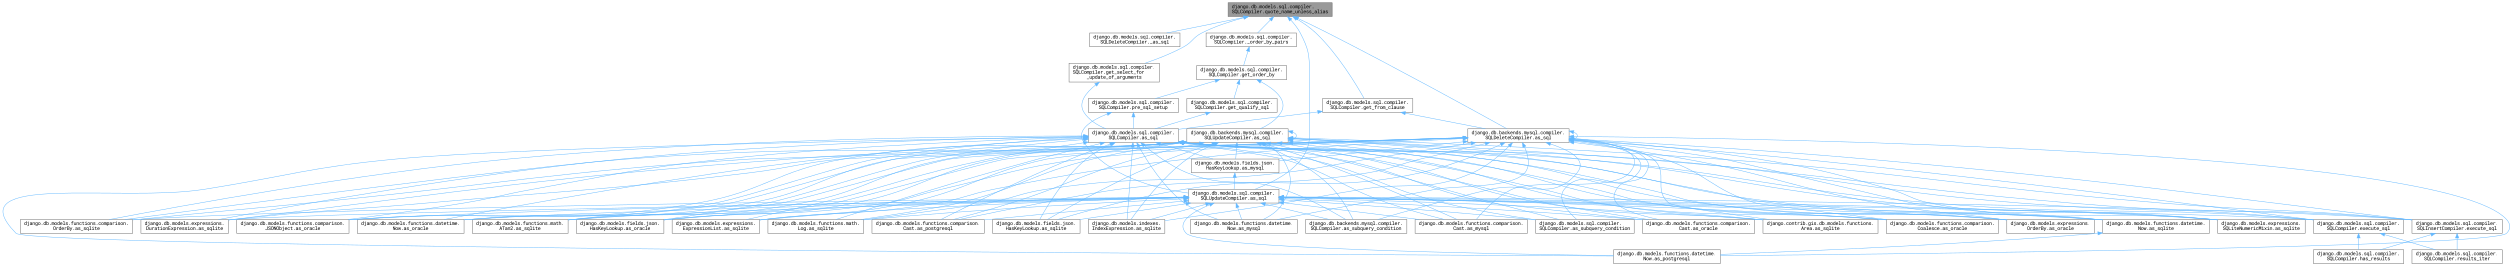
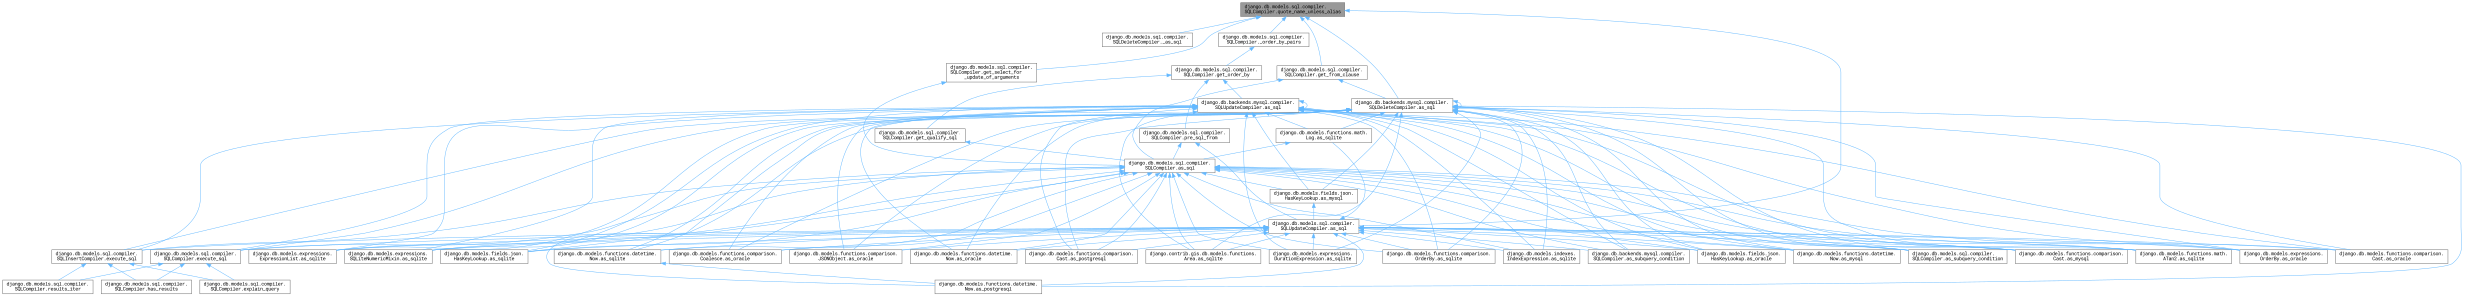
node "django.db.models.sql.compiler. SQLCompiler.pre_sql_setup": label "django.db.models.sql.compiler. SQLCompiler.pre_sql_setup" -> "django.db.models.sql.compiler. SQLCompiler.pre_sql_from"
edge "django.db.models.functions.math. Log.as_sqlite" -> "django.db.models.sql.compiler. SQLCompiler.as_sql": reversed
node "django.db.models.sql.compiler. SQLCompiler.explain_query": added
